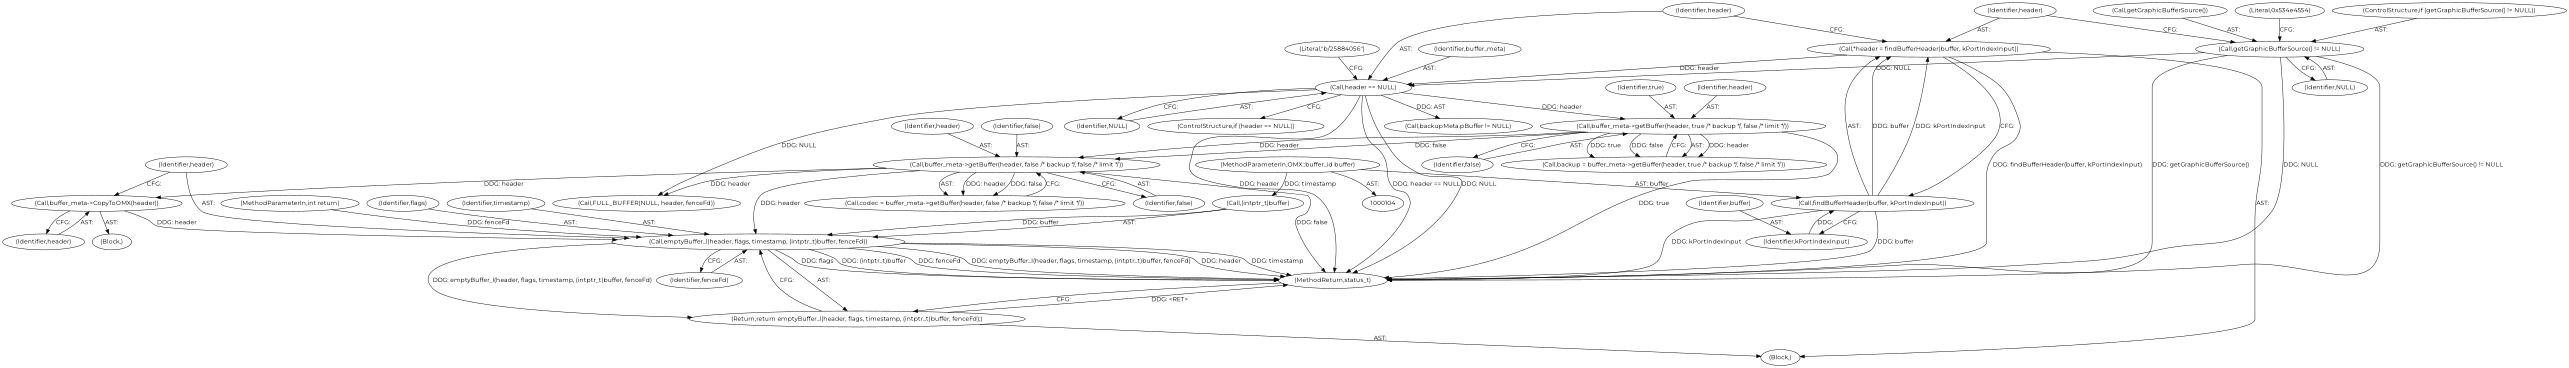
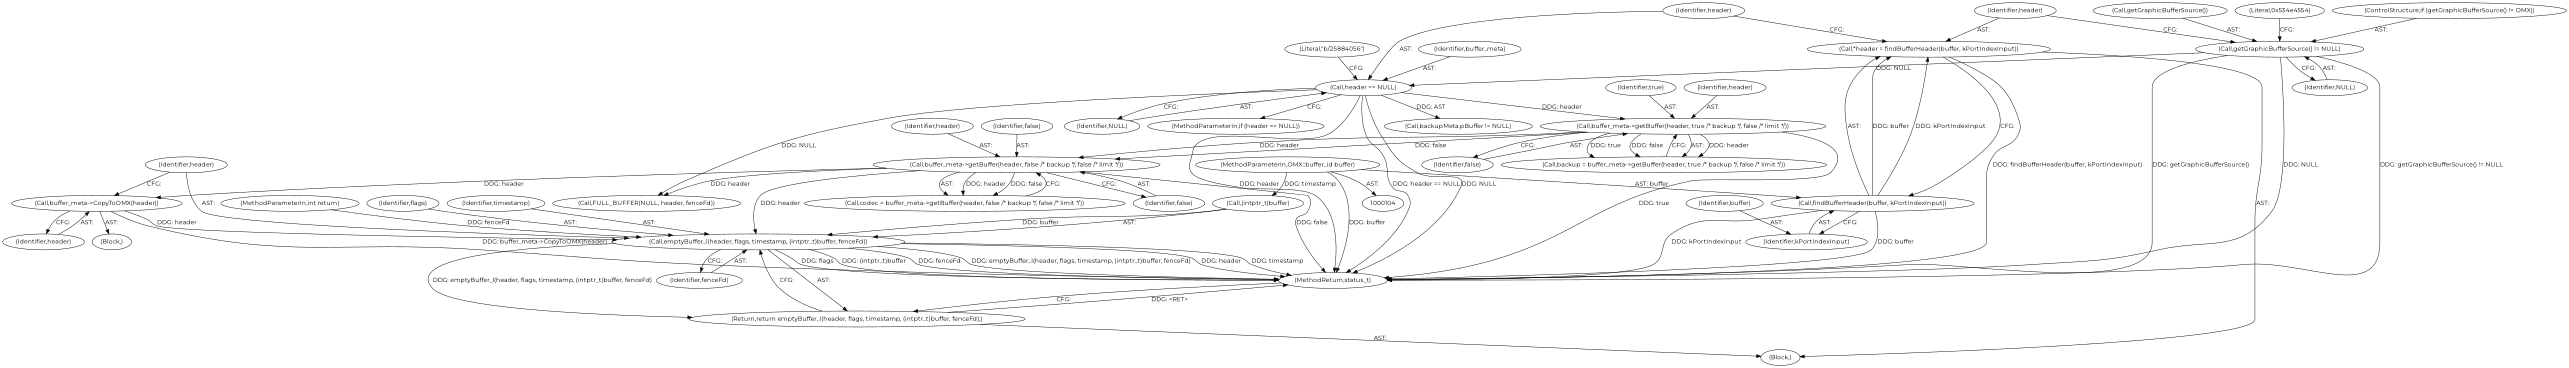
node "(ControlStructure,if (getGraphicBufferSource() != NULL))": label "(ControlStructure,if (getGraphicBufferSource() != NULL))" -> "(ControlStructure,if (getGraphicBufferSource() != OMX))"
edge "(Call,*header = findBufferHeader(buffer, kPortIndexInput))" -> "(Call,header == NULL)": removed, label "DDG: header"
node "(ControlStructure,if (header == NULL))": label "(ControlStructure,if (header == NULL))" -> "(MethodParameterIn,if (header == NULL))"
edge "(MethodParameterIn,OMX::buffer_id buffer)" -> "(MethodReturn,status_t)": added, label "DDG: buffer"
edge "(Identifier,kPortIndexInput)" -> "(Call,findBufferHeader(buffer, kPortIndexInput))": label "DDG: " -> "AST: "
edge "(Call,buffer_meta->CopyToOMX(header))" -> "(MethodReturn,status_t)": added, label "DDG: buffer_meta->CopyToOMX(header)"
